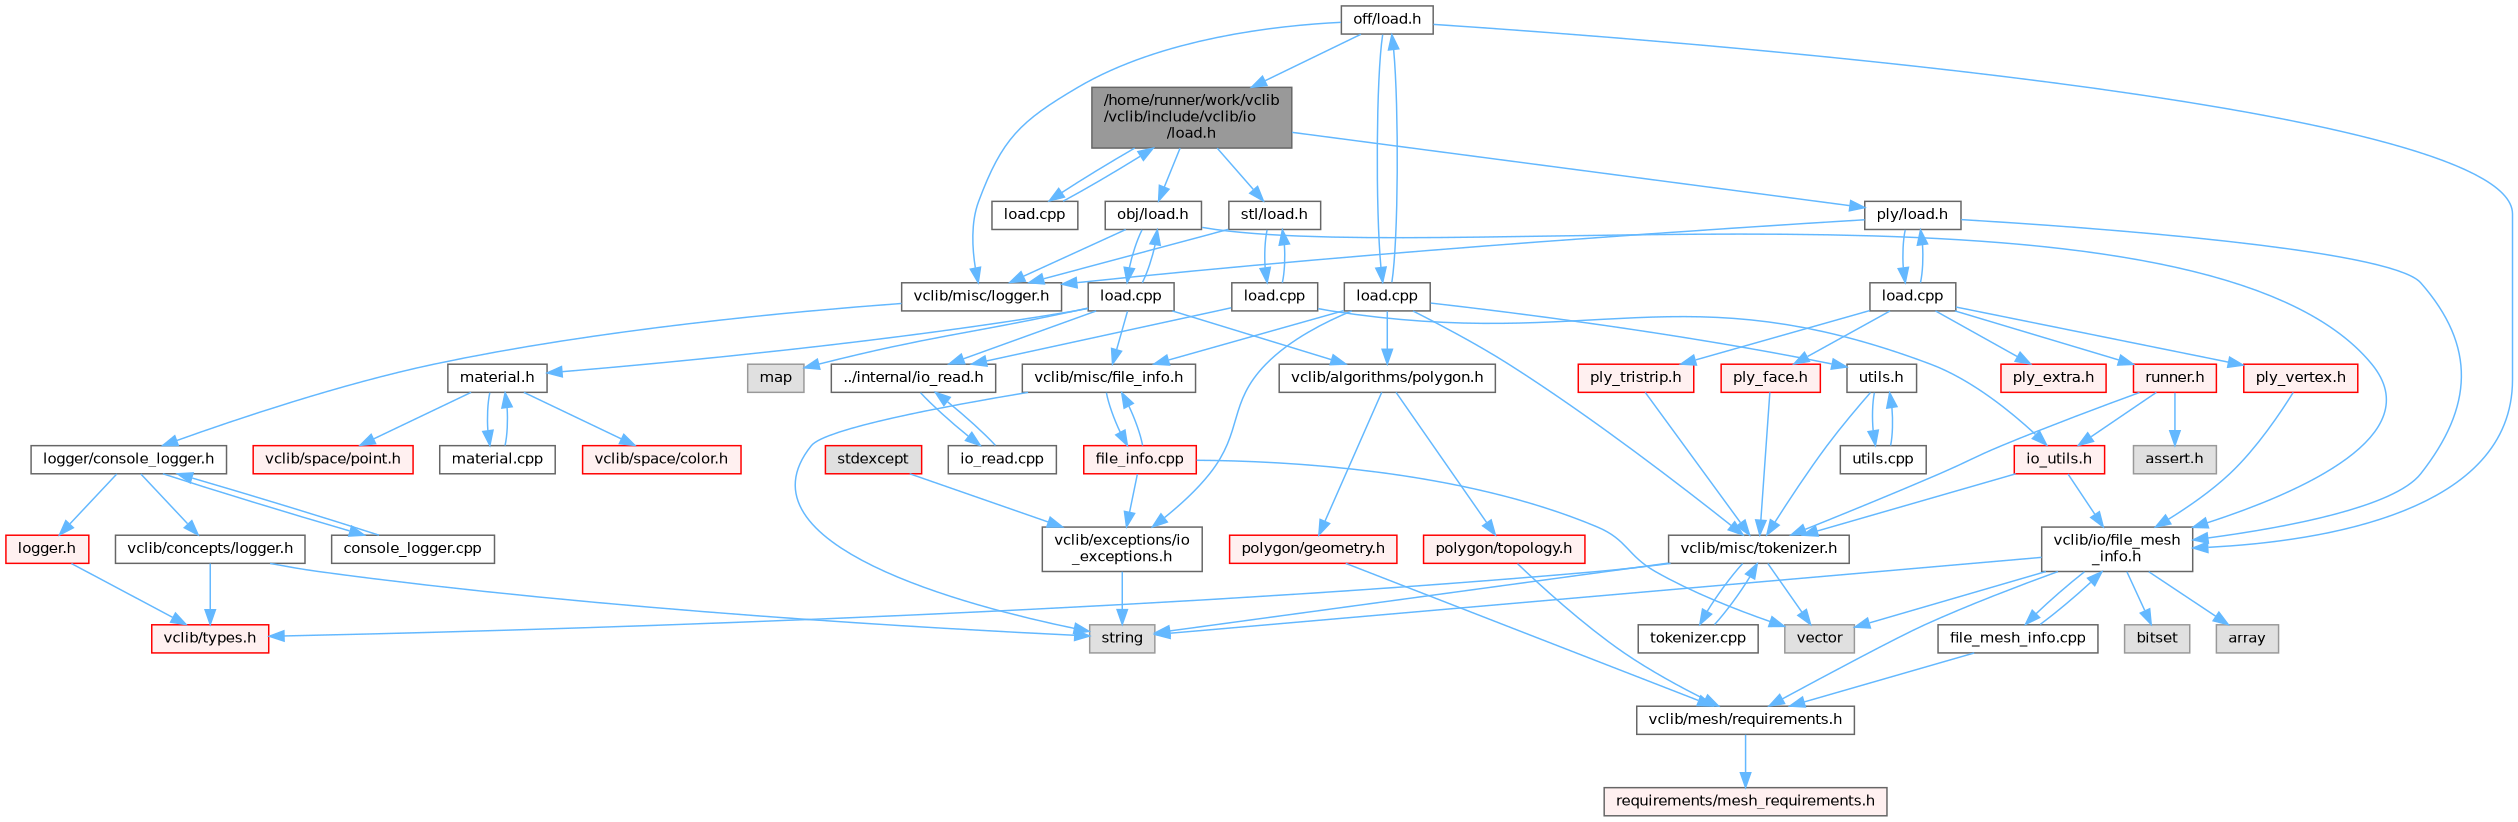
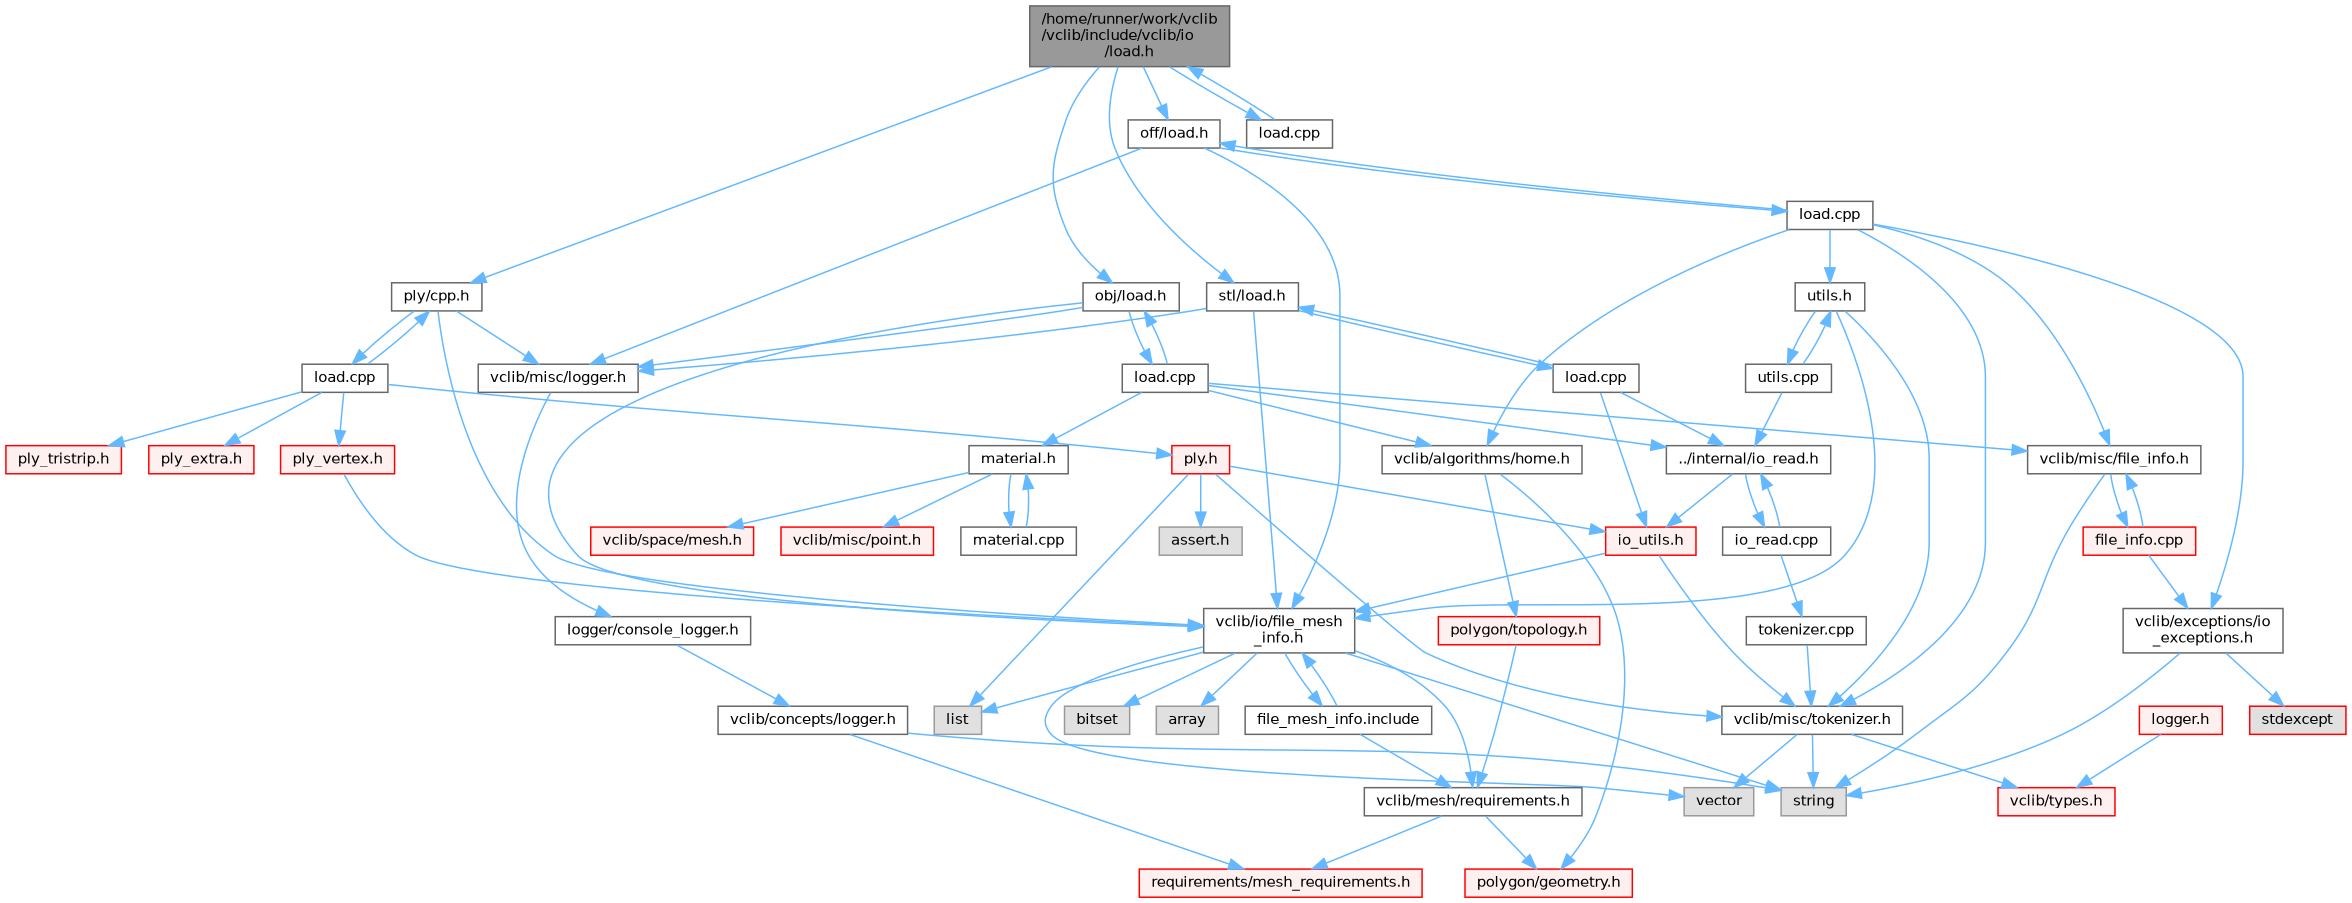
edge "off/load.h" -> "/home/runner/work/vclib /vclib/include/vclib/io /load.h": reversed
node "ply/load.h": label "ply/load.h" -> "ply/cpp.h"
node "map": removed
node "vclib/algorithms/polygon.h": label "vclib/algorithms/polygon.h" -> "vclib/algorithms/home.h"
node "ply_face.h": removed
node "runner.h": label "runner.h" -> "ply.h"
edge "utils.cpp" -> "../internal/io_read.h": added
edge "stl/load.h" -> "vclib/io/file_mesh _info.h": added
edge "ply_tristrip.h" -> "vclib/misc/tokenizer.h": removed
node "vclib/space/point.h": label "vclib/space/point.h" -> "vclib/misc/point.h"
node "vclib/space/color.h": label "vclib/space/color.h" -> "vclib/space/mesh.h"
edge "file_info.cpp" -> "vector": removed
edge "../internal/io_read.h" -> "io_utils.h": added
edge "stdexcept" -> "vclib/exceptions/io _exceptions.h": reversed
edge "logger/console_logger.h" -> "logger.h": removed
node "console_logger.cpp": removed
edge "vclib/misc/tokenizer.h" -> "tokenizer.cpp": now "io_read.cpp" -> "tokenizer.cpp"
edge "vclib/concepts/logger.h" -> "vclib/types.h": now "vclib/concepts/logger.h" -> "requirements/mesh_requirements.h"
edge "utils.h" -> "vclib/io/file_mesh _info.h": added
edge "polygon/geometry.h" -> "vclib/mesh/requirements.h": reversed
node "file_mesh_info.cpp": label "file_mesh_info.cpp" -> "file_mesh_info.include"
node "list": added
node "requirements/mesh_requirements.h": color grey40 -> red
